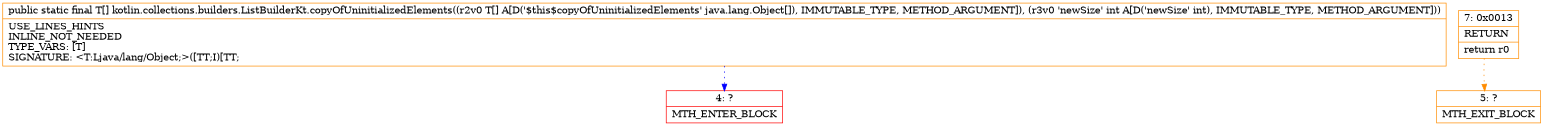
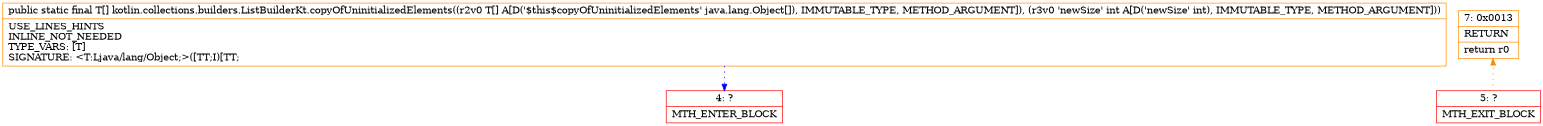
edge "7: 0x0013" -> "5: ?": reversed
node "5: ?": color darkorange -> red
